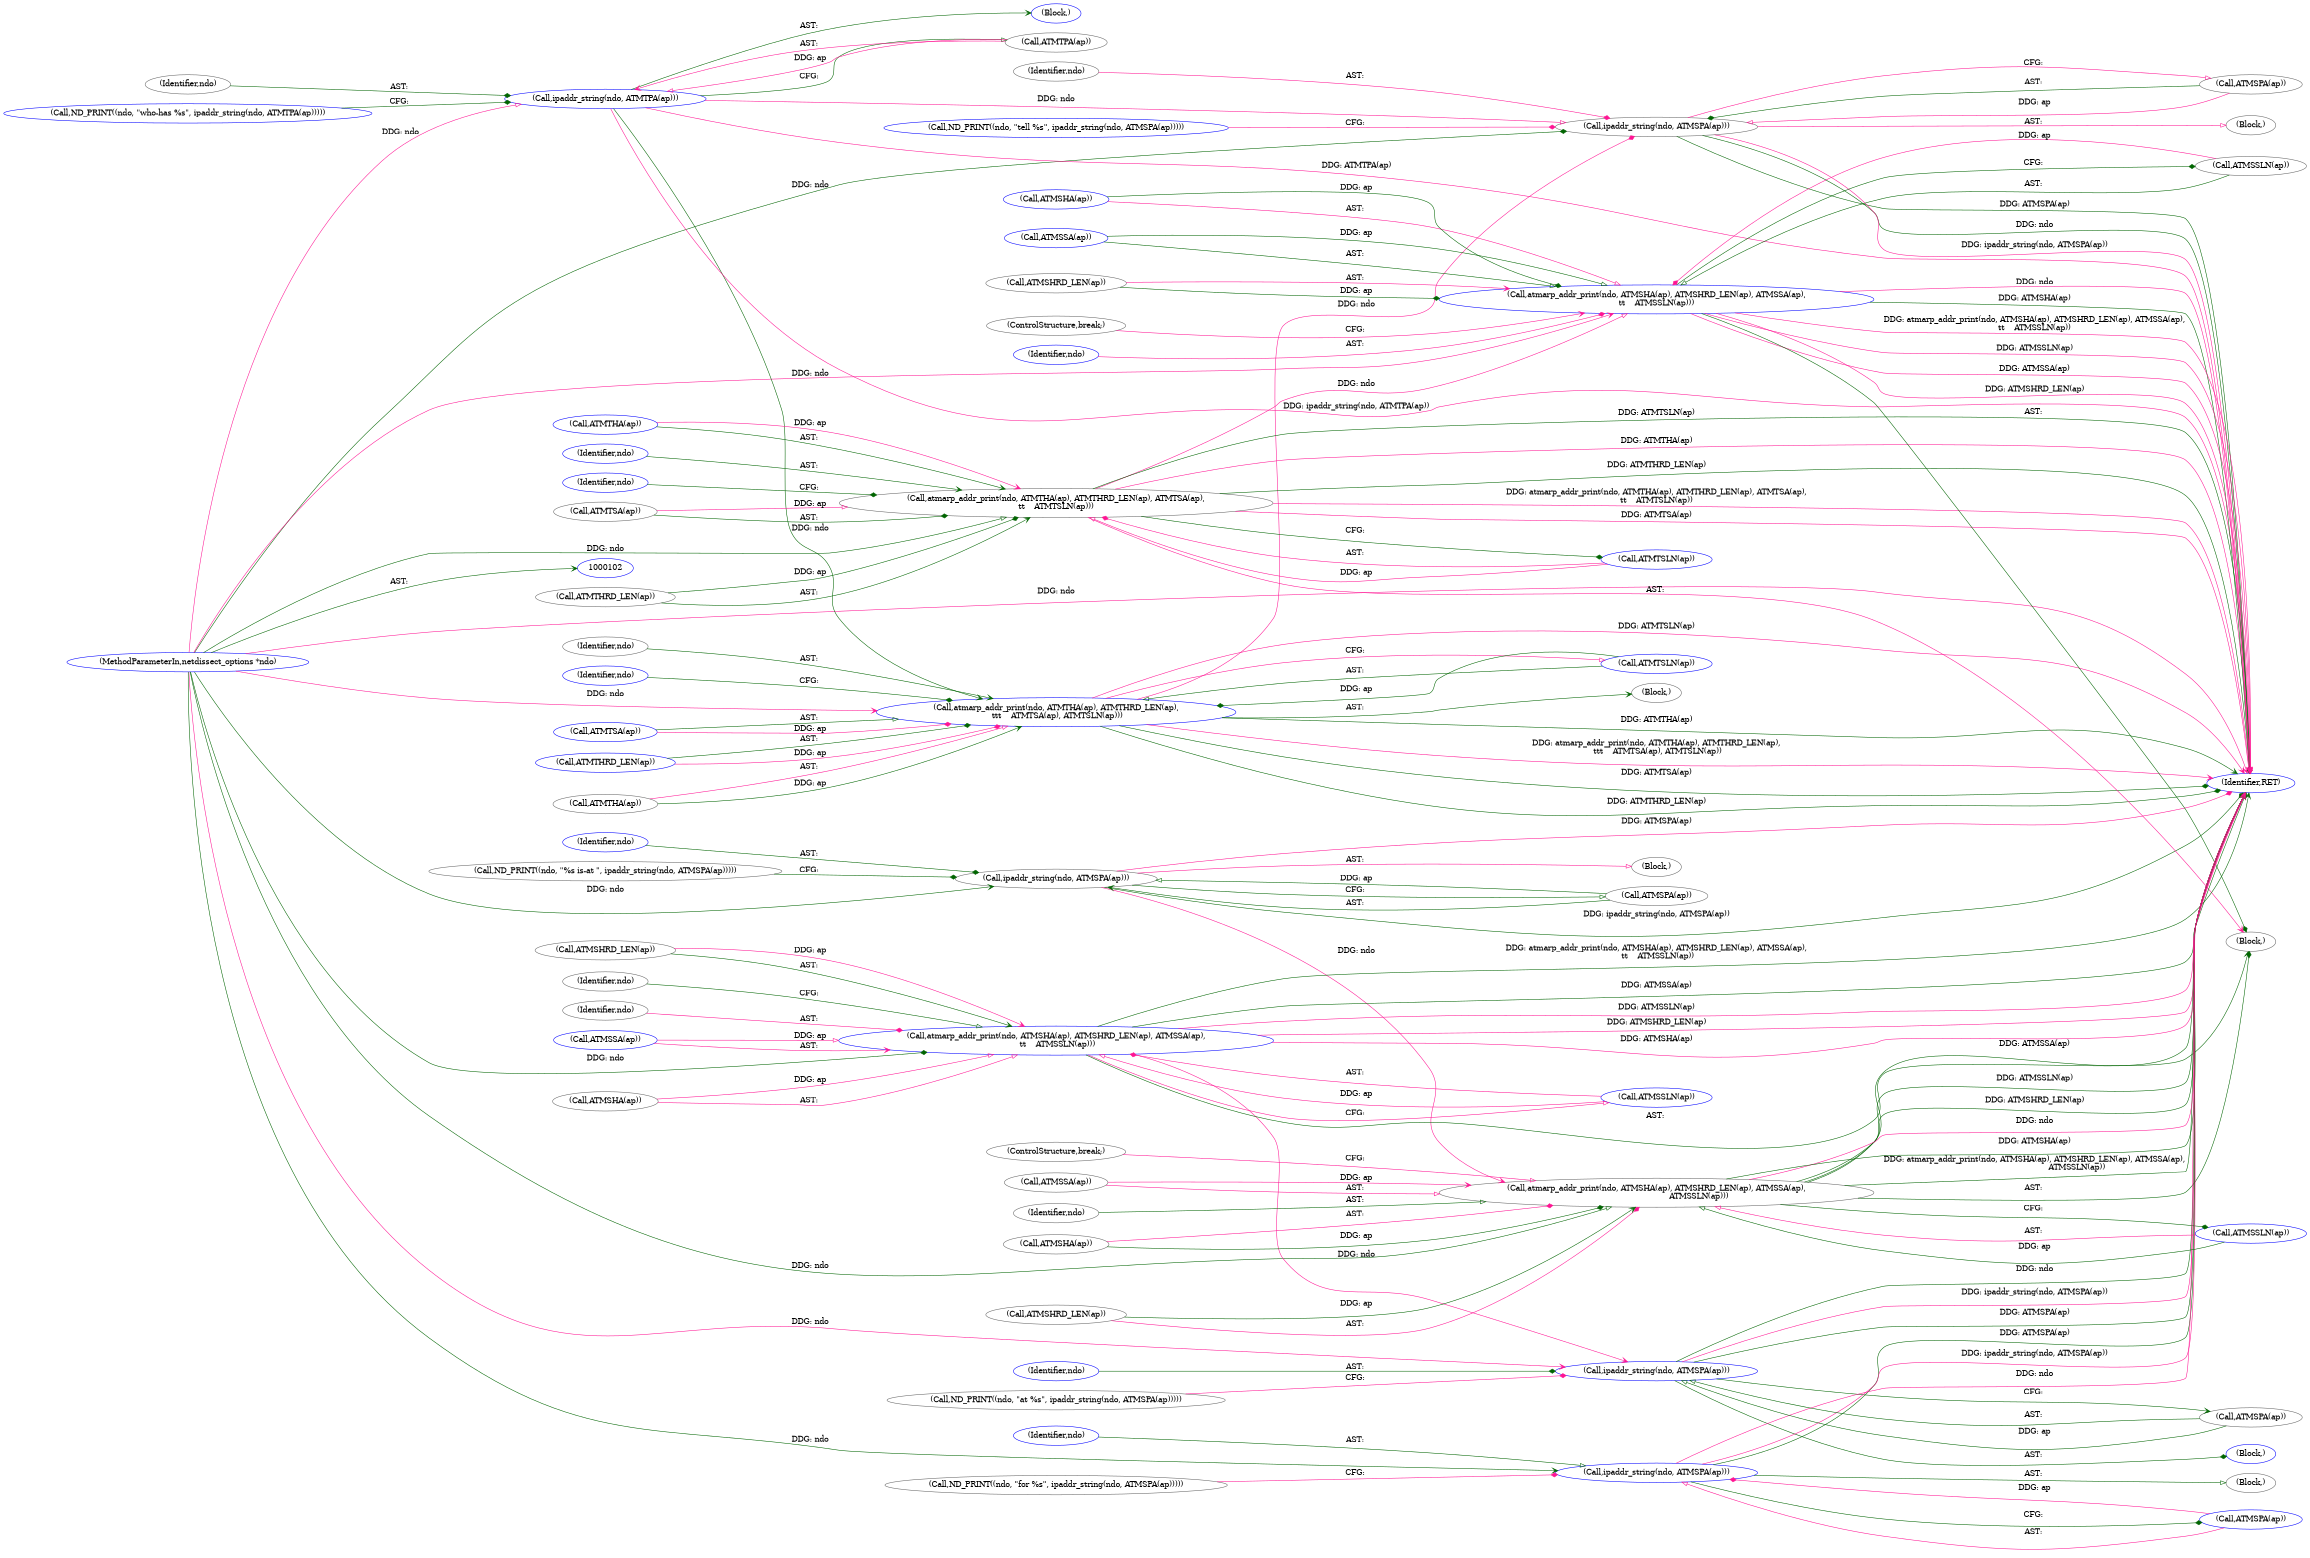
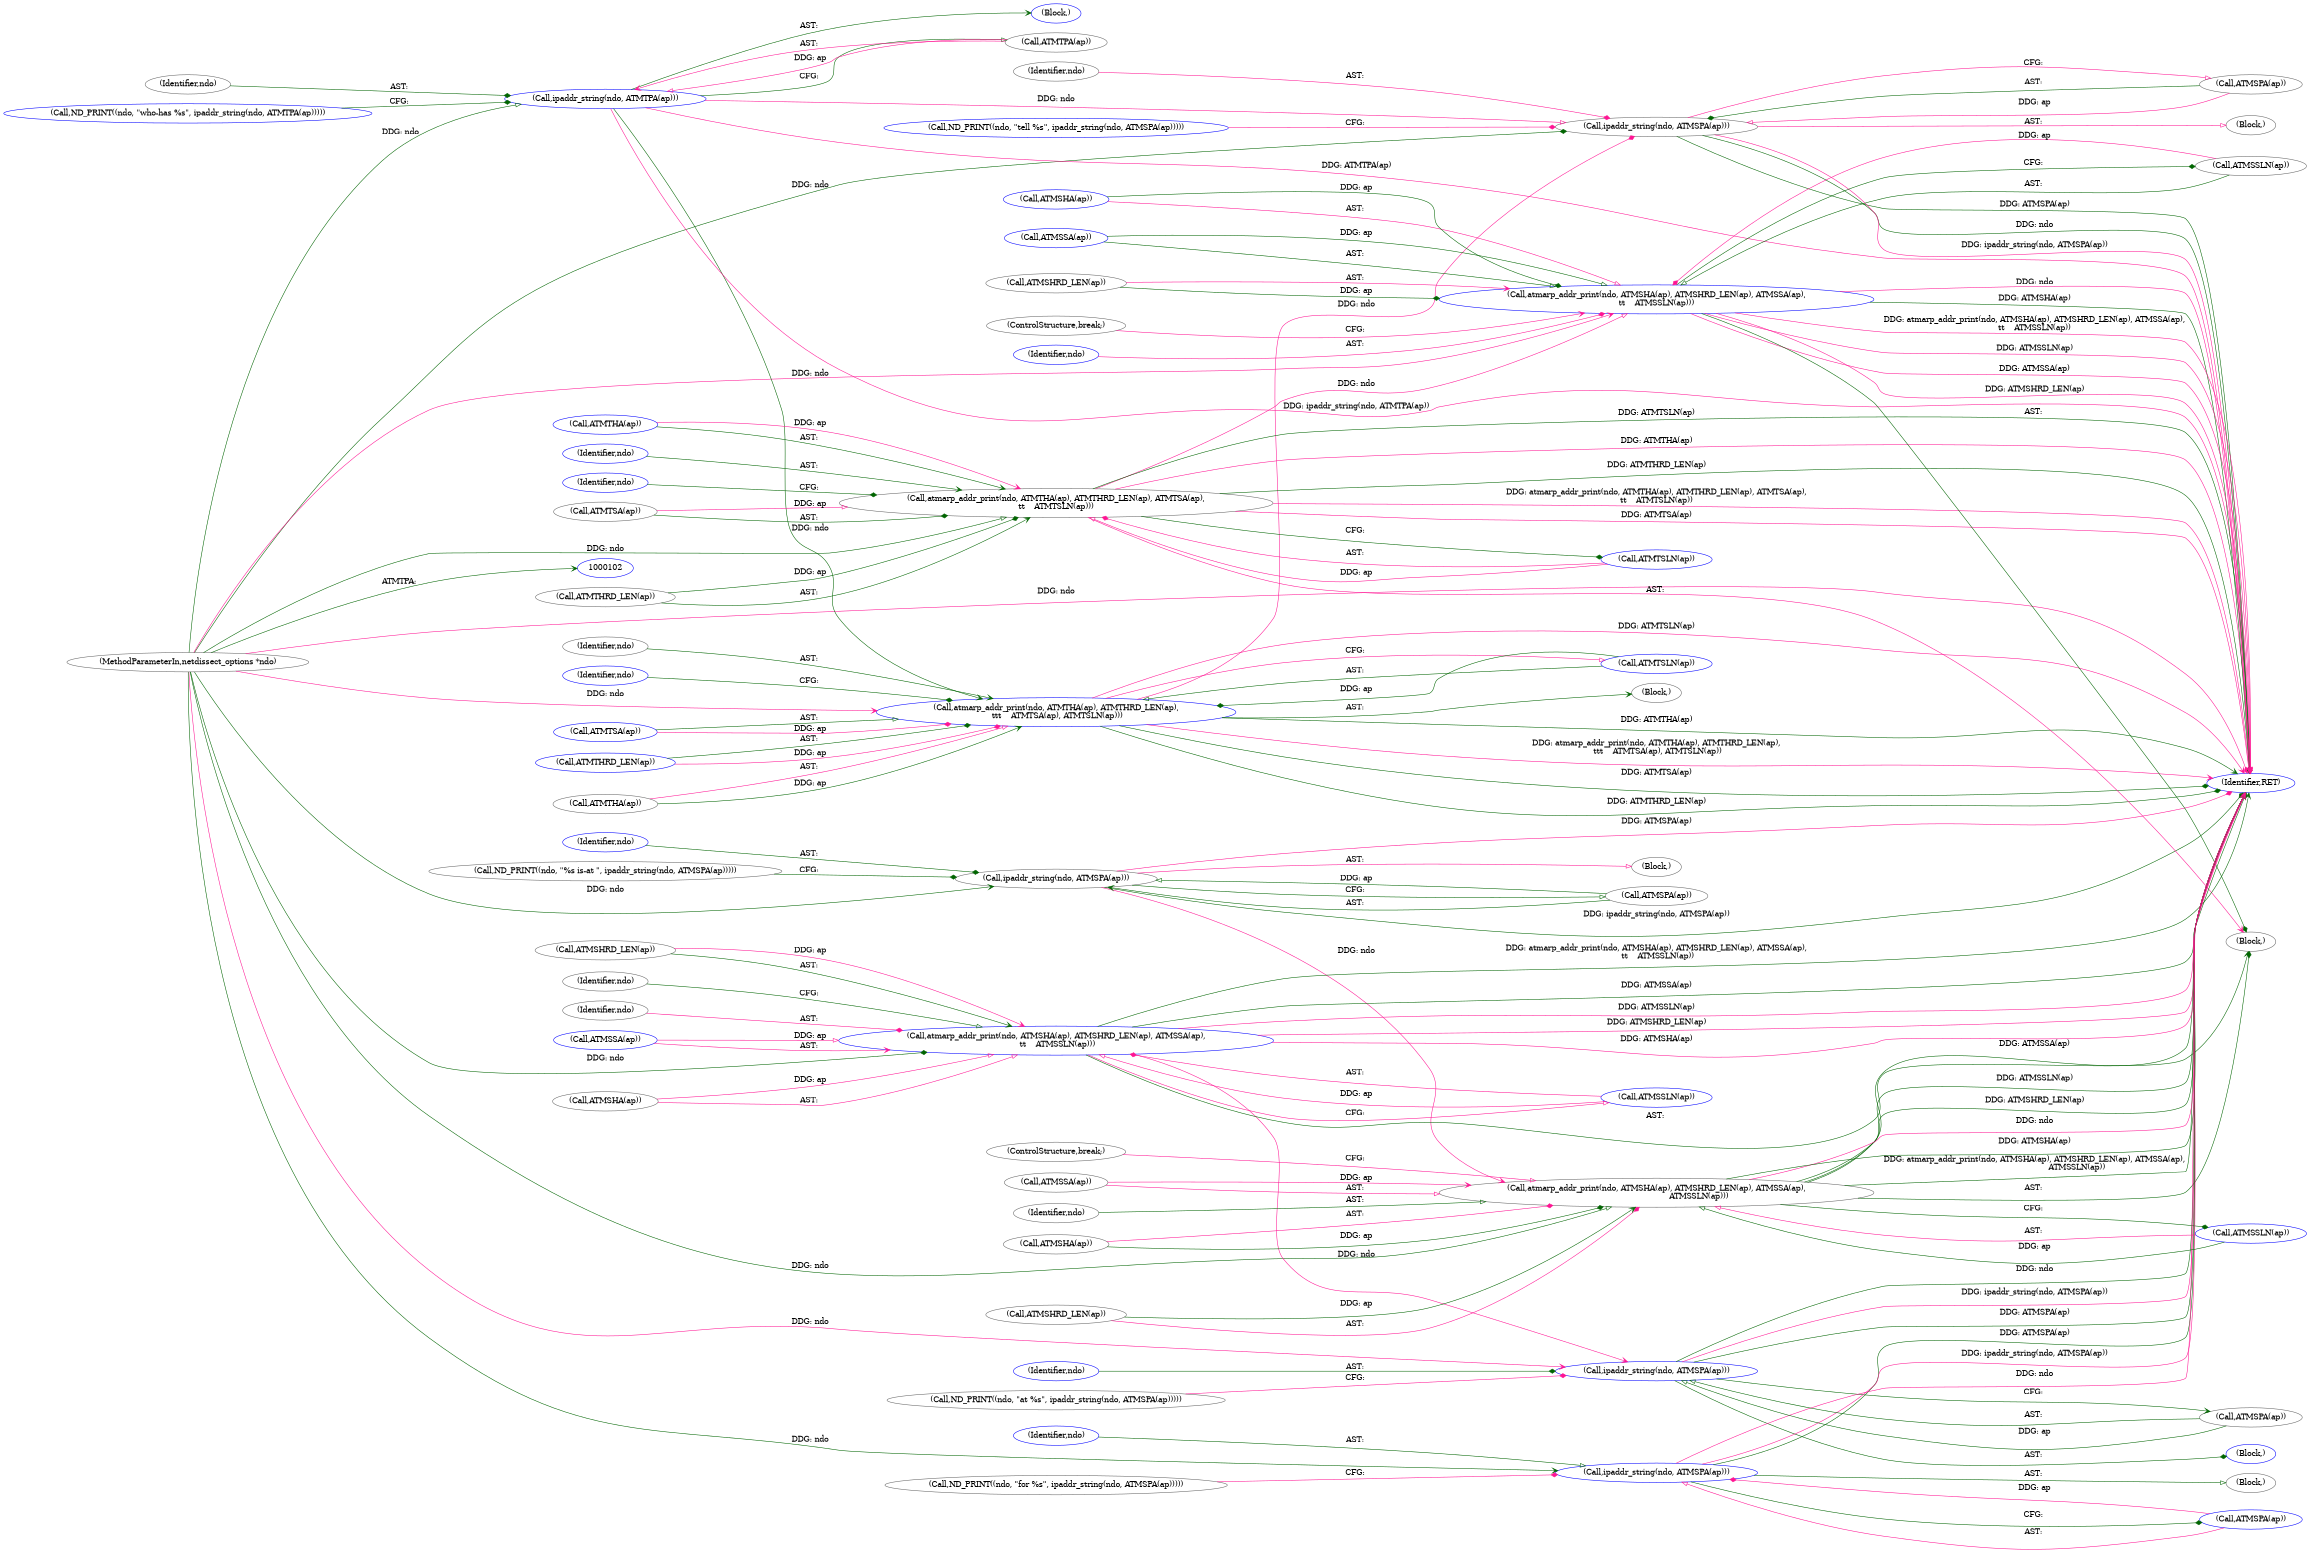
edge "(MethodParameterIn,netdissect_options *ndo)" -> "(Call,ipaddr_string(ndo, ATMTPA(ap)))": color deeppink -> darkgreen
edge "(MethodParameterIn,netdissect_options *ndo)" -> "1000102": label "AST: " -> "ATMTPA: "
edge "(MethodParameterIn,netdissect_options *ndo)" -> "(Identifier,RET)": arrowhead vee -> diamond
node "(MethodParameterIn,netdissect_options *ndo)": color blue -> gray40
